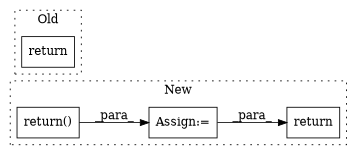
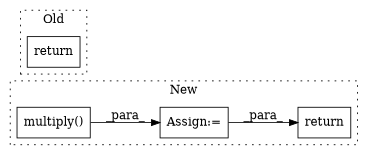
node "return()": label "return()" -> "multiply()"
